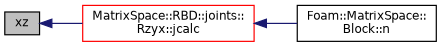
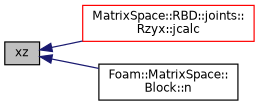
edge "Foam::MatrixSpace:: Block::n" -> "MatrixSpace::RBD::joints:: Rzyx::jcalc": now "Foam::MatrixSpace:: Block::n" -> "xz"
